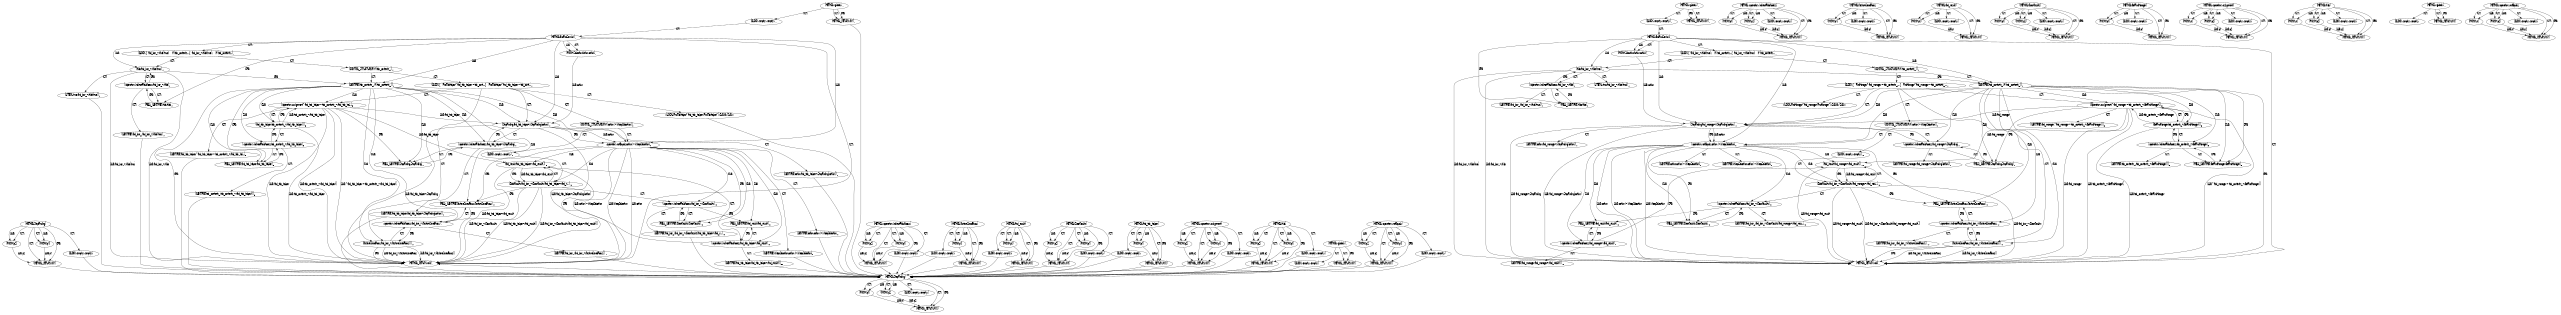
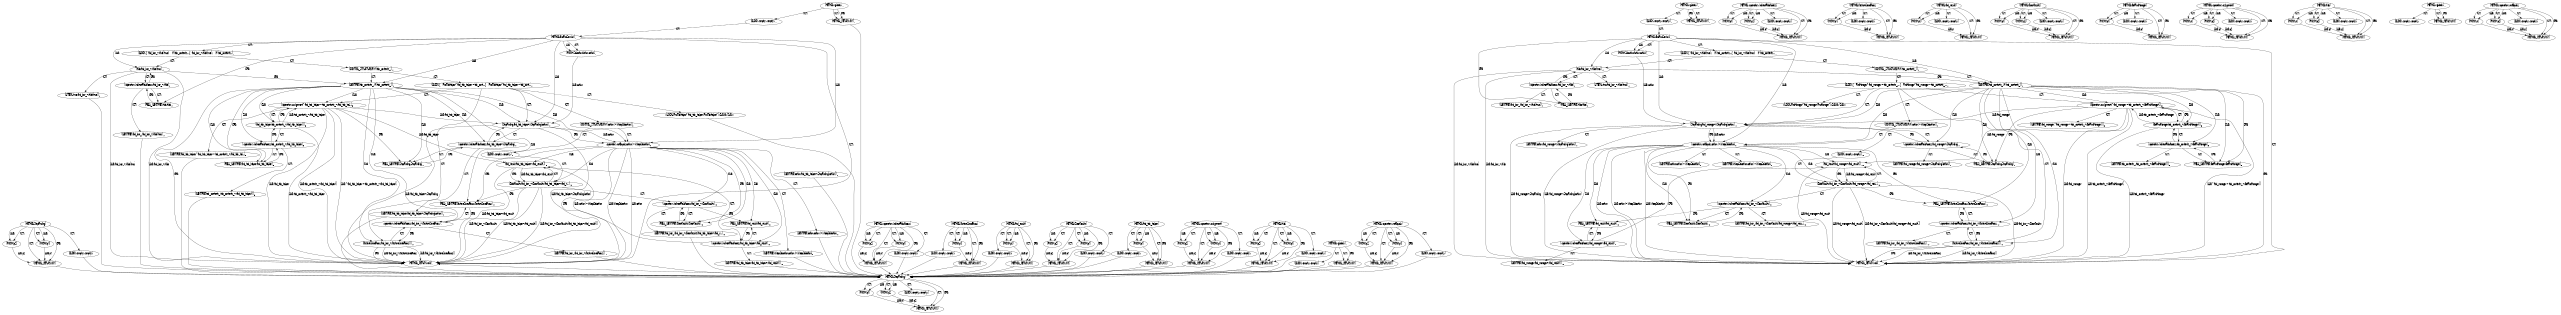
edge "(StopFinding,find_tab_helper->StopFinding(action))" -> "(IDENTIFIER,action,find_tab_helper->StopFinding(action))": removed, label "AST:"
node "(IDENTIFIER,find_tab_helper,find_tab_helper->find_result())": text "50" -> "10"
